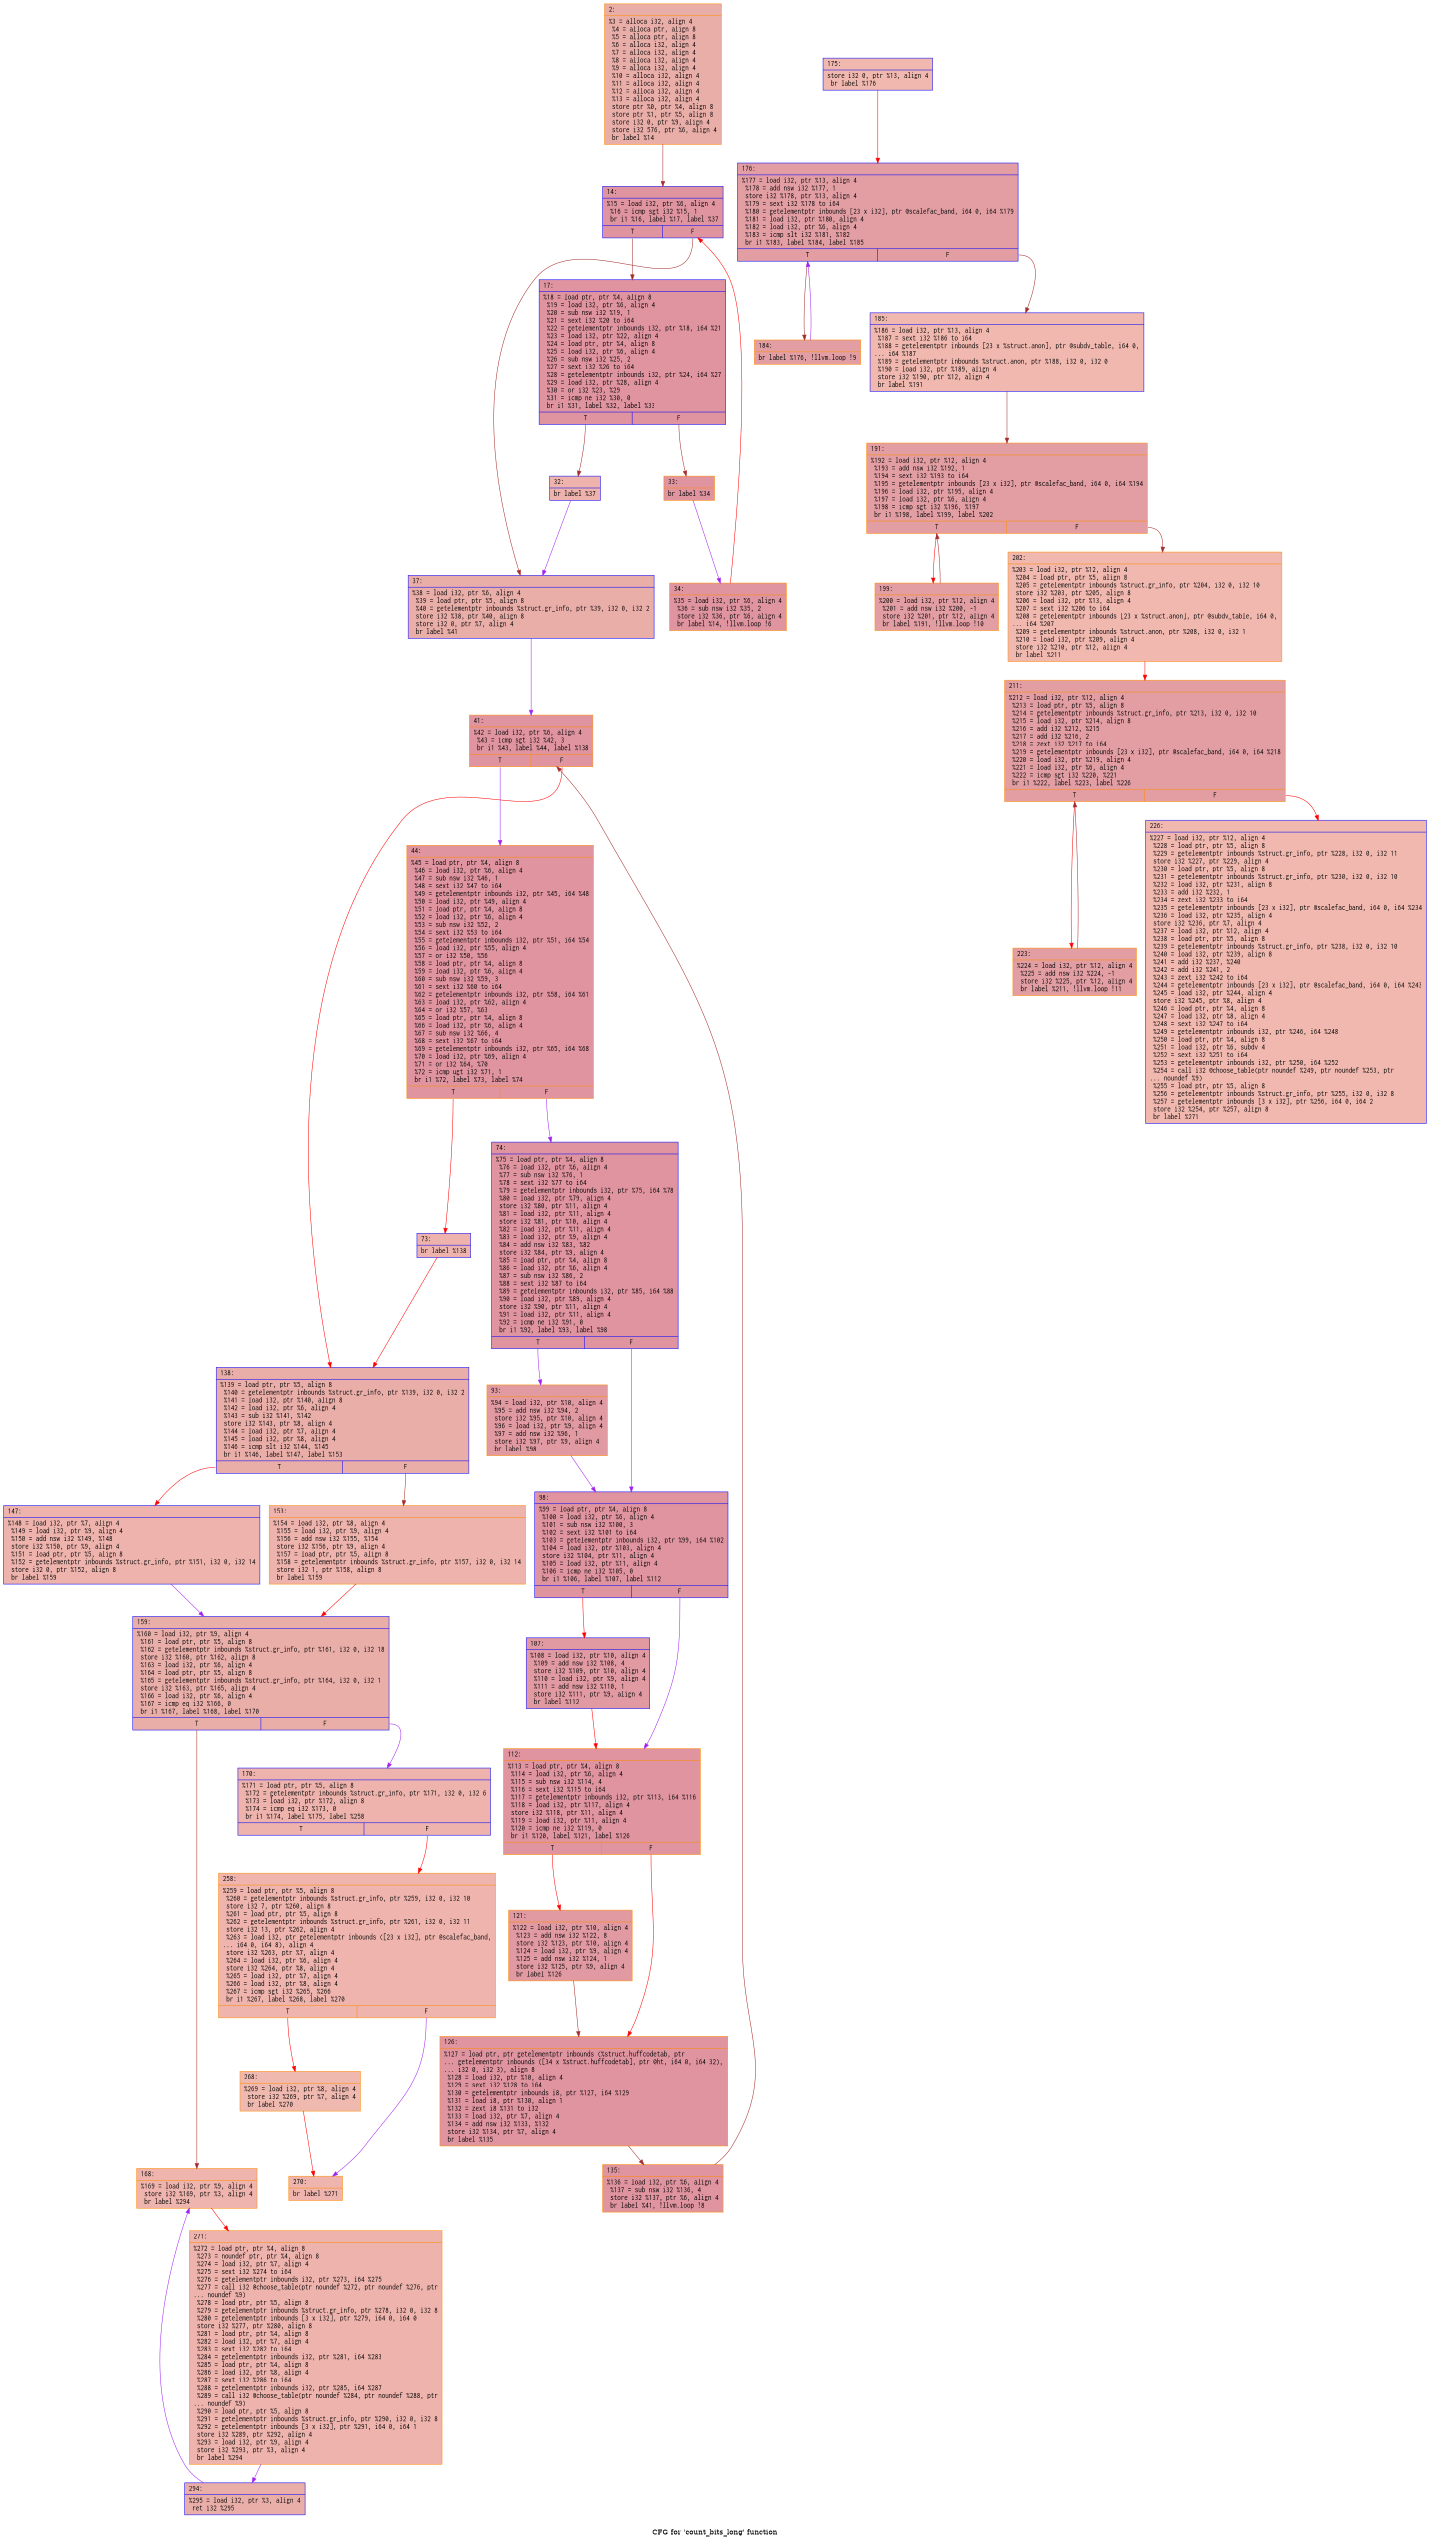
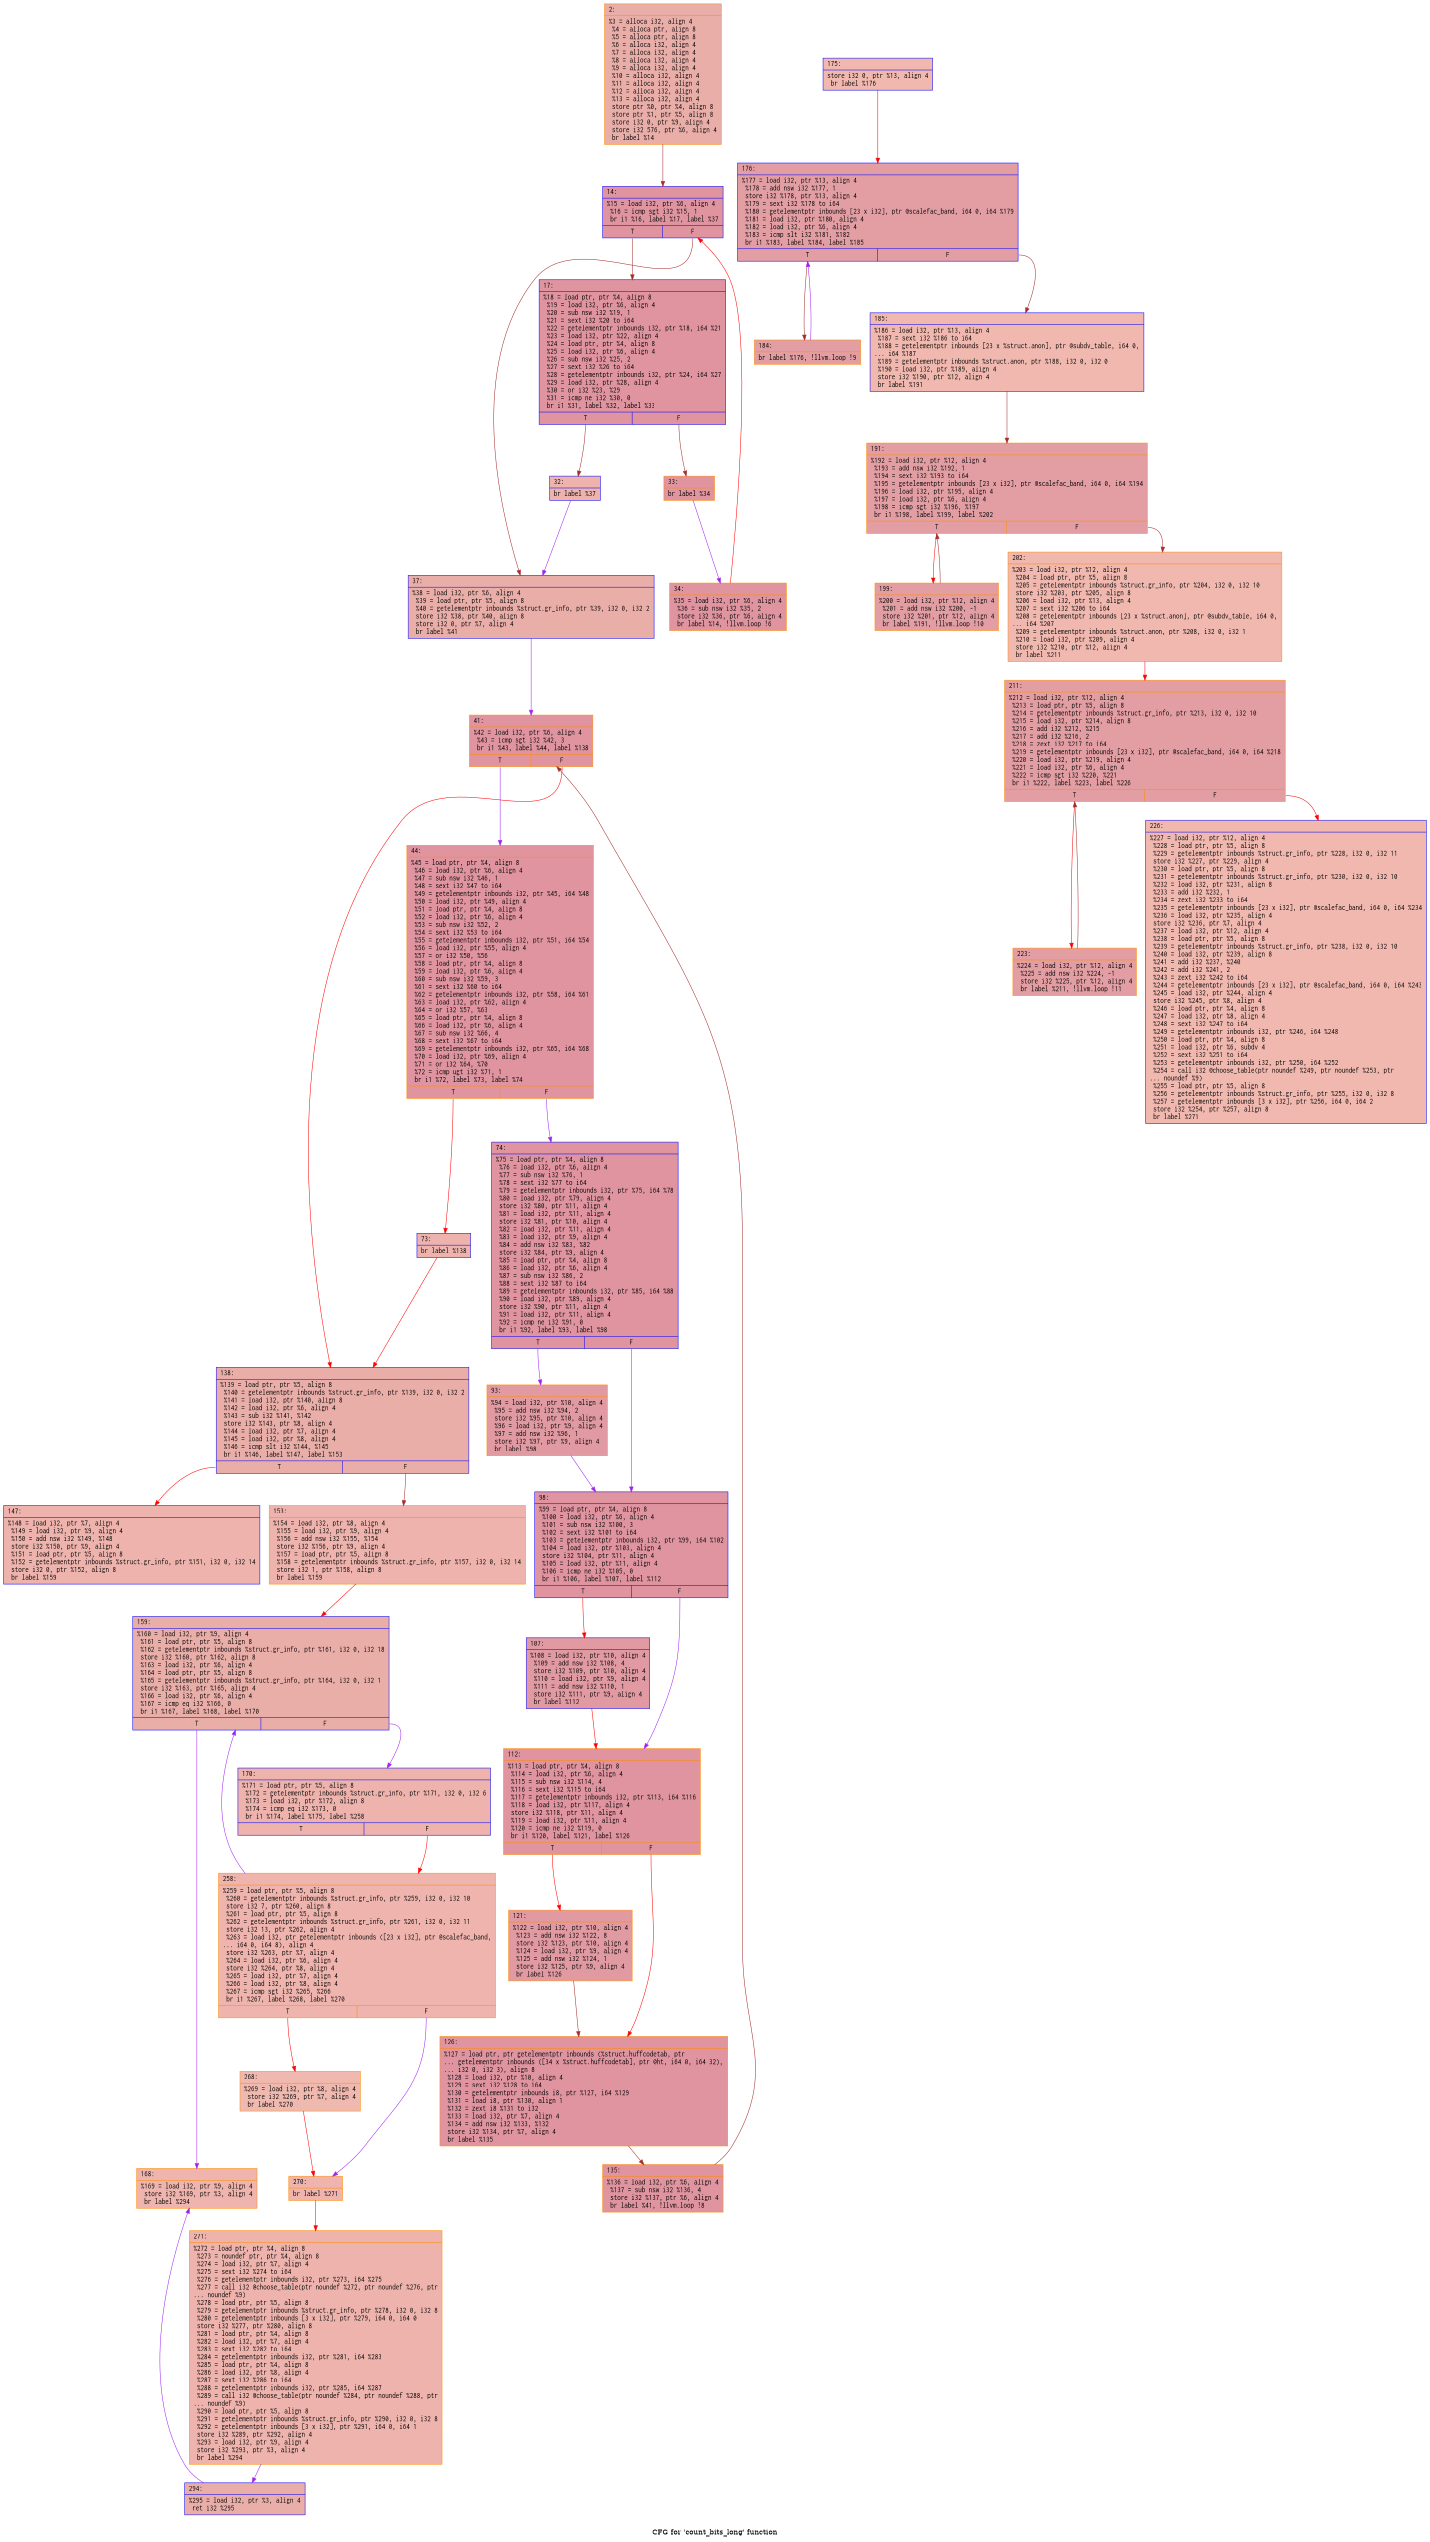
edge "147:" -> "159:": now "258:" -> "159:"
edge "159:" -> "168:": color brown -> purple
edge "168:" -> "271:": now "270:" -> "271:"
